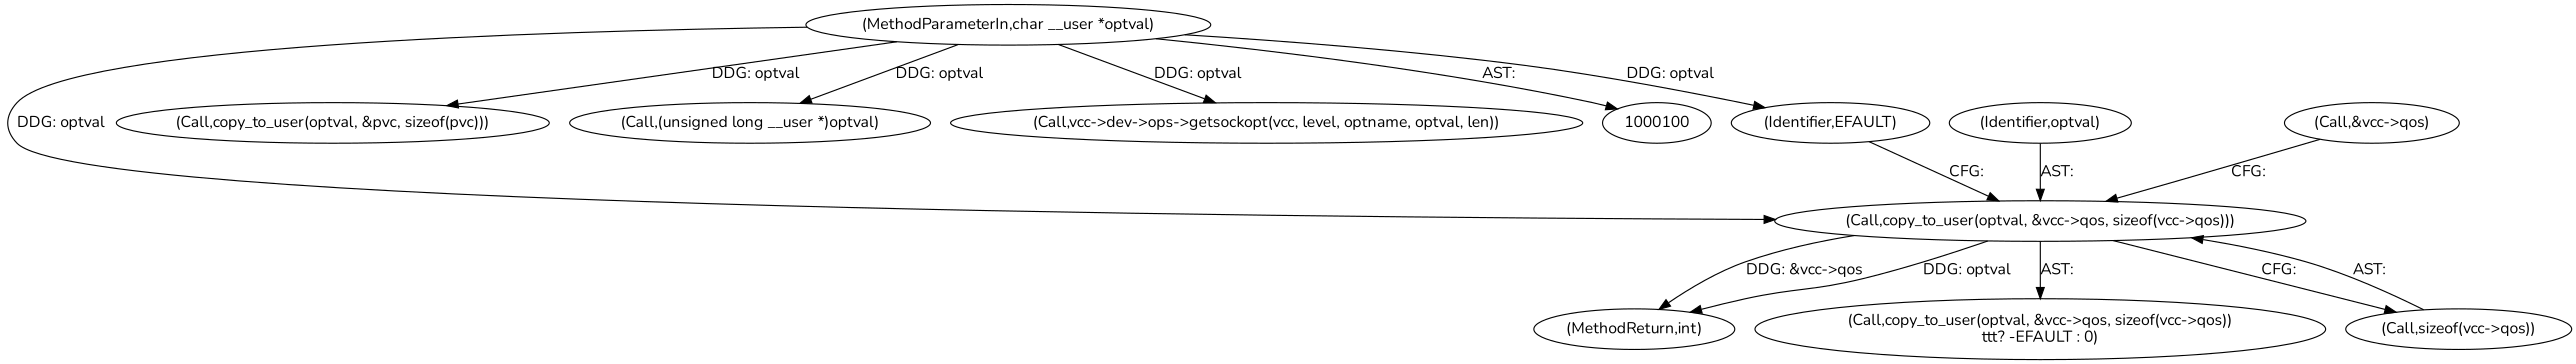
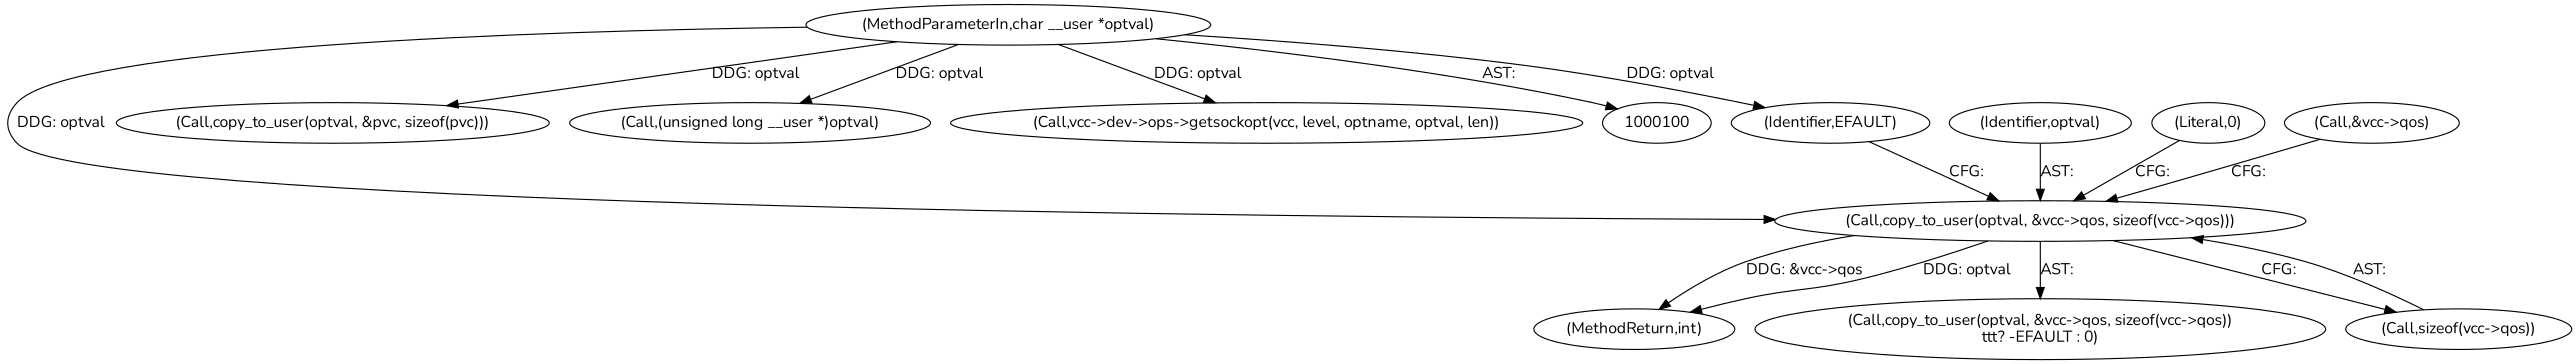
node "(Literal,0)": added
